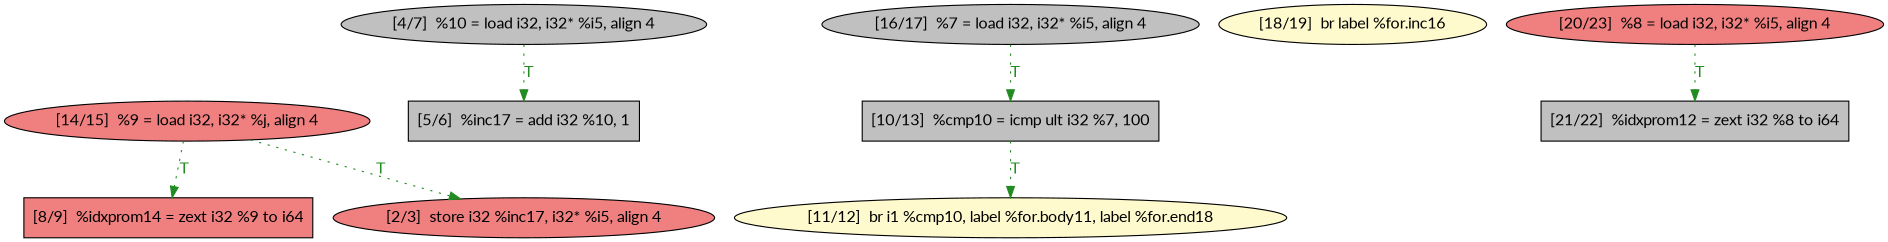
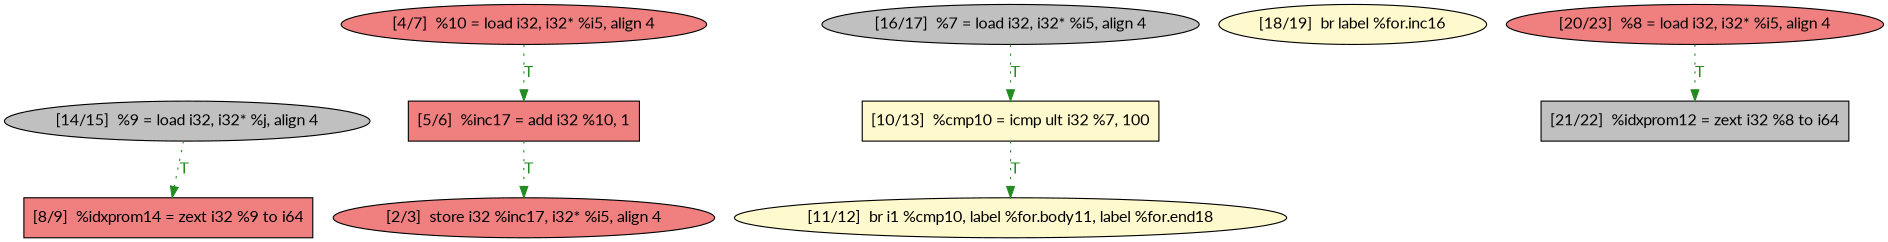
node "[4/7]  %10 = load i32, i32* %i5, align 4": fillcolor grey -> lightcoral
node "[14/15]  %9 = load i32, i32* %j, align 4": fillcolor lightcoral -> grey
node "[5/6]  %inc17 = add i32 %10, 1": fillcolor grey -> lightcoral
node "[10/13]  %cmp10 = icmp ult i32 %7, 100": fillcolor grey -> lemonchiffon
edge "[14/15]  %9 = load i32, i32* %j, align 4" -> "[2/3]  store i32 %inc17, i32* %i5, align 4": now "[5/6]  %inc17 = add i32 %10, 1" -> "[2/3]  store i32 %inc17, i32* %i5, align 4"
